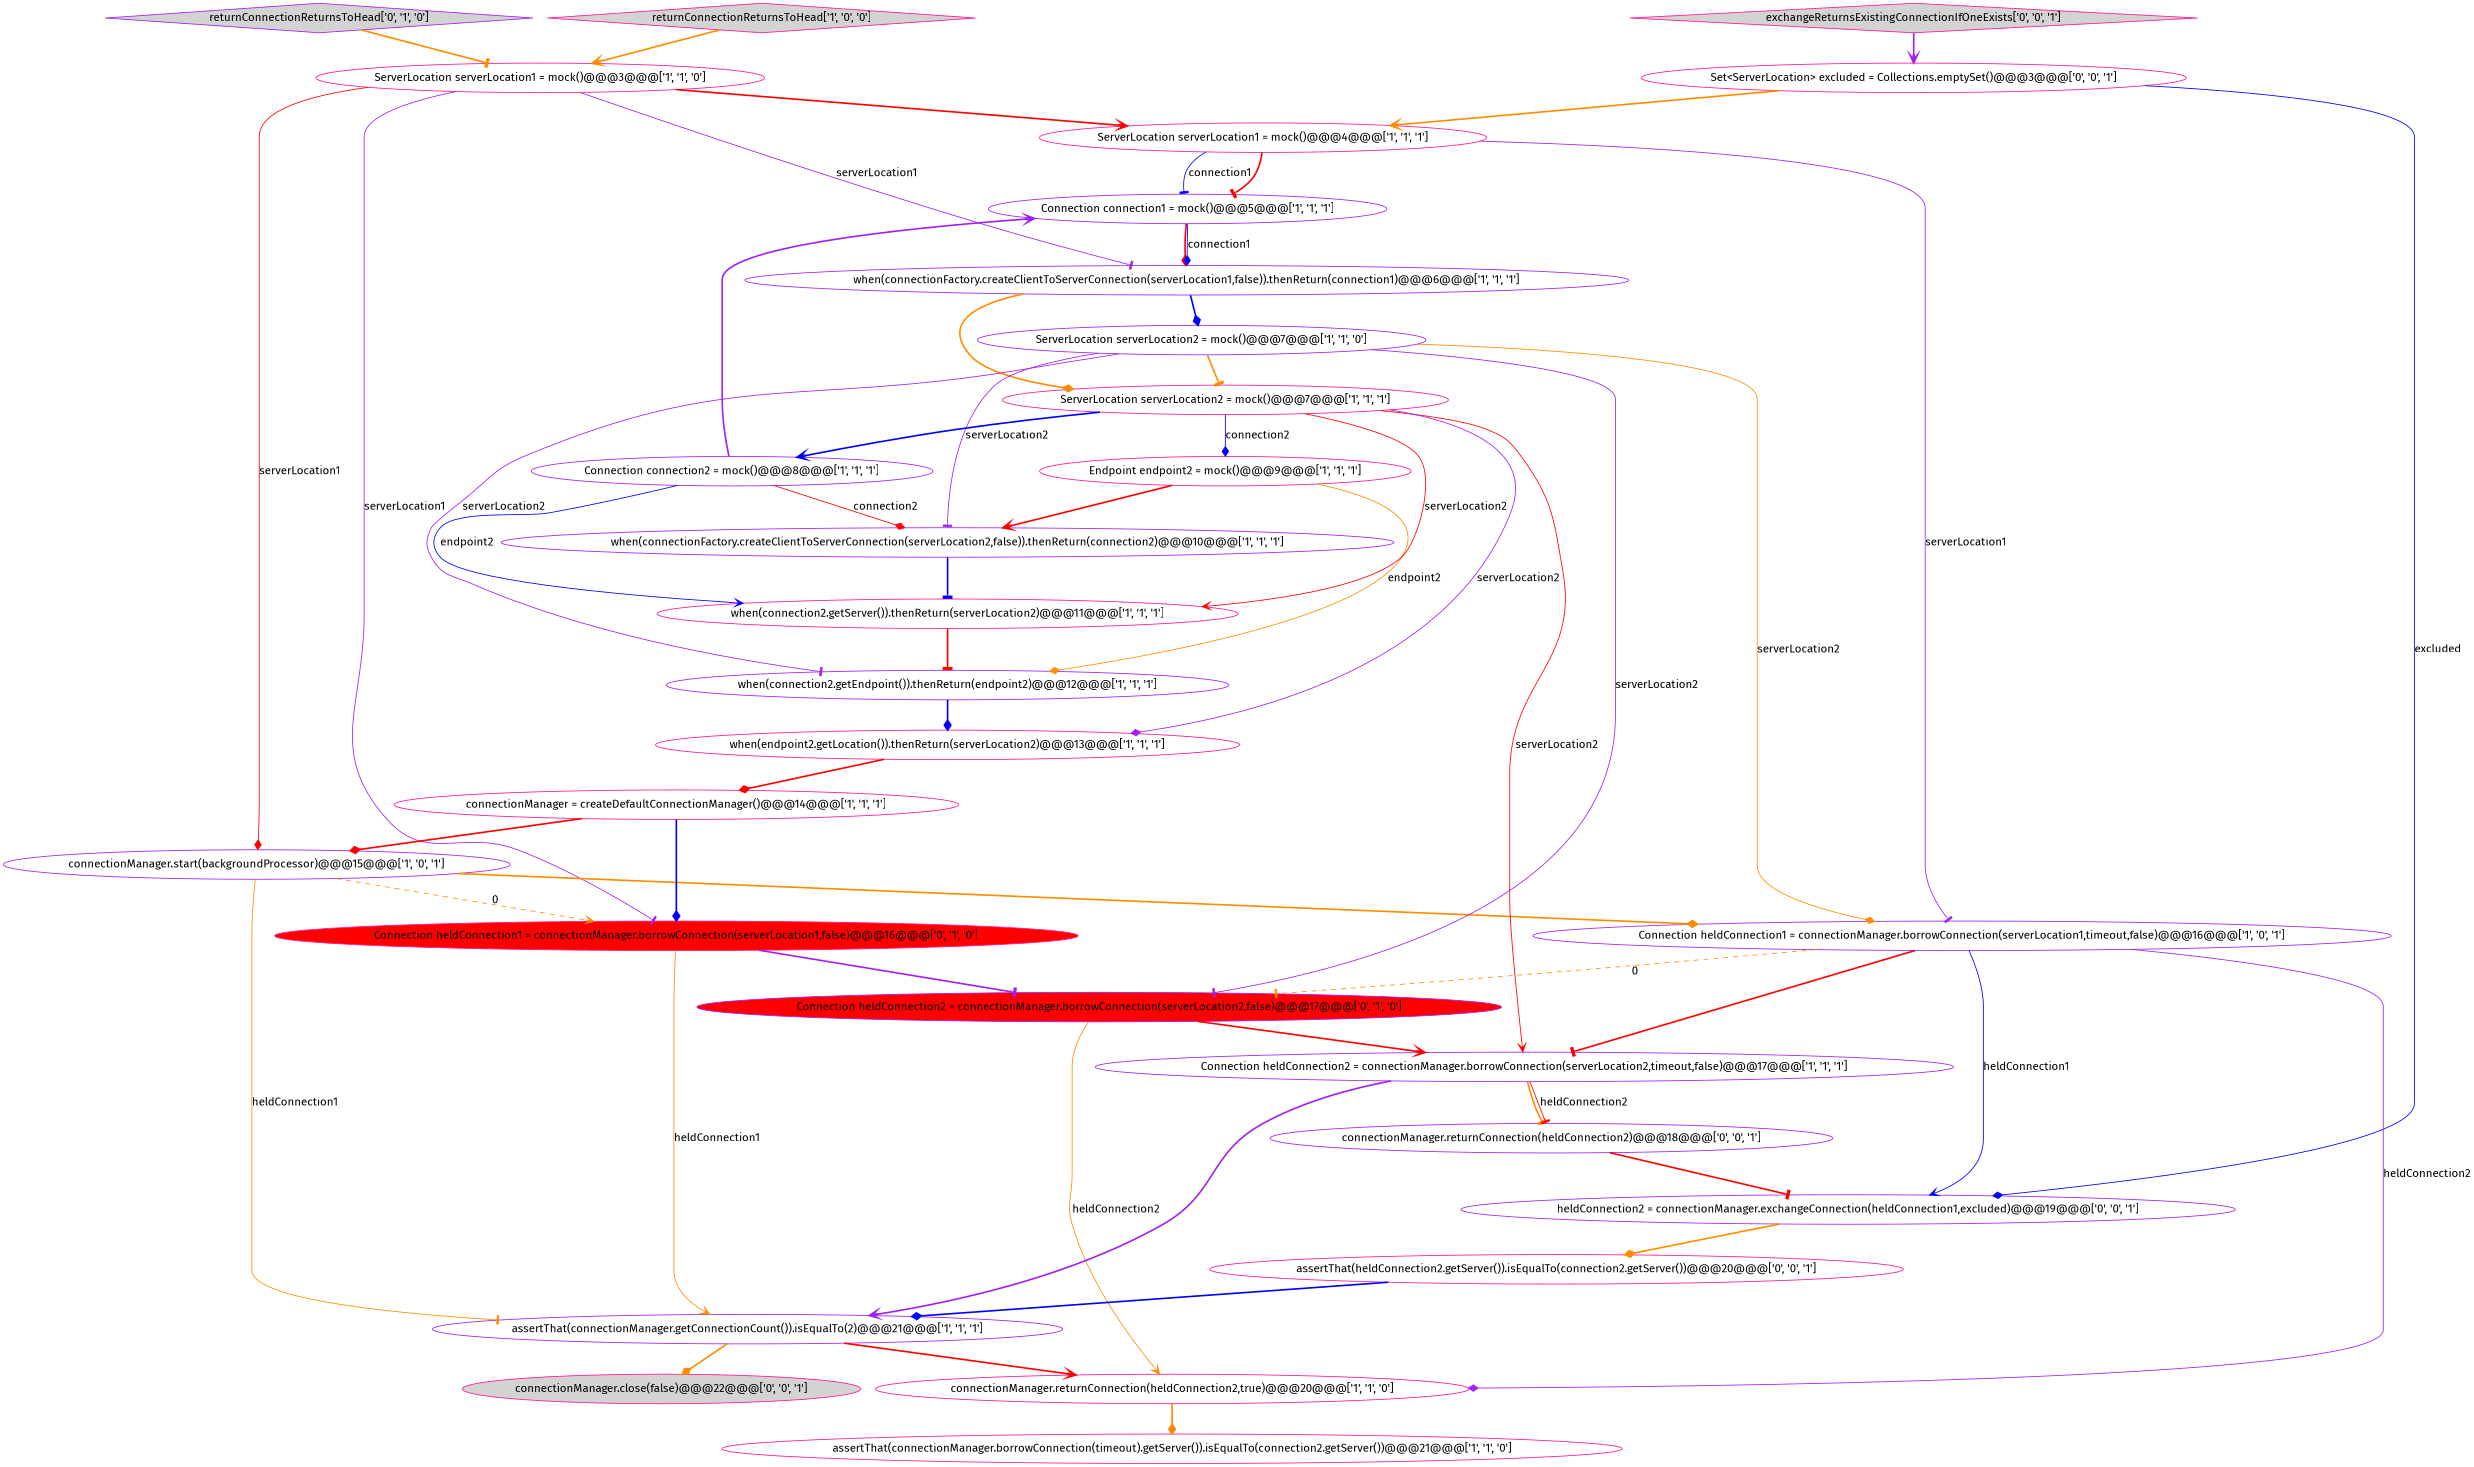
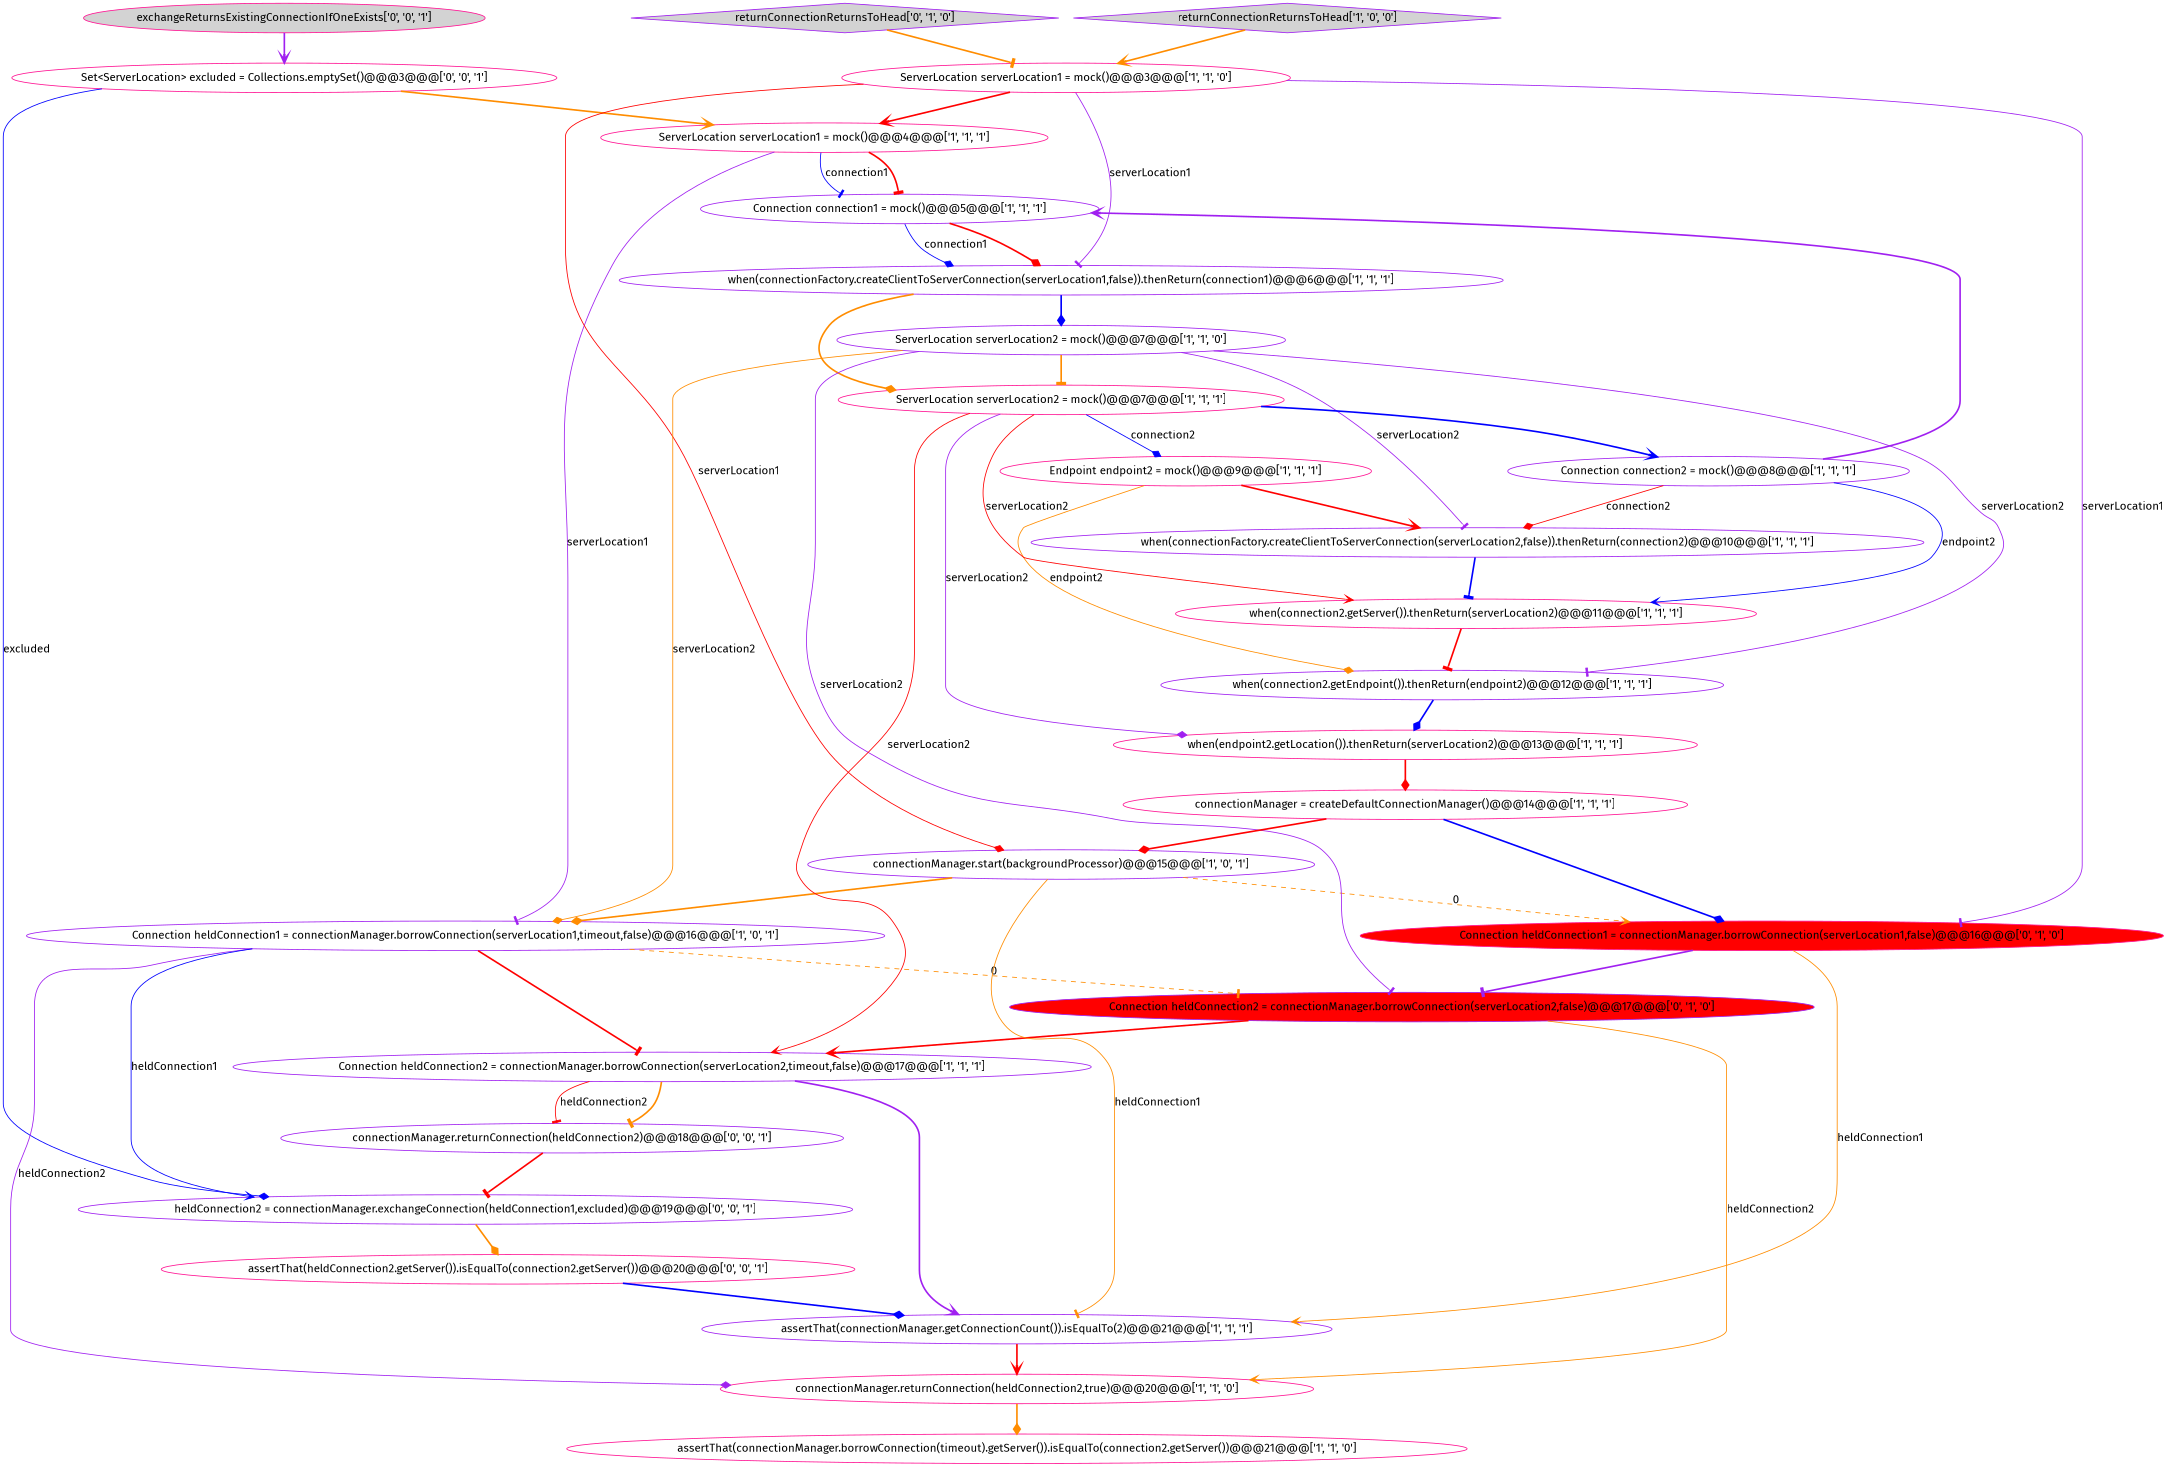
node "returnConnectionReturnsToHead['1', '0', '0']": color deeppink -> purple
node "exchangeReturnsExistingConnectionIfOneExists['0', '0', '1']": shape diamond -> ellipse
node "connectionManager.close(false)@@@22@@@['0', '0', '1']": removed
